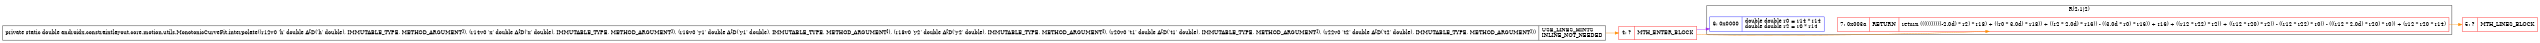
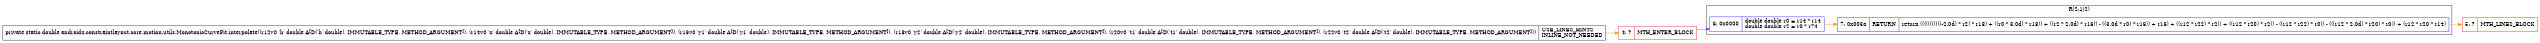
node "7: 0x003a": color red -> blue
node "6: 0x0000": text "double double r2 = r0 * r14" -> "double double r2 = r0 * r74"
edge "4: ?" -> "7: 0x003a": now "6: 0x0000" -> "7: 0x003a"
